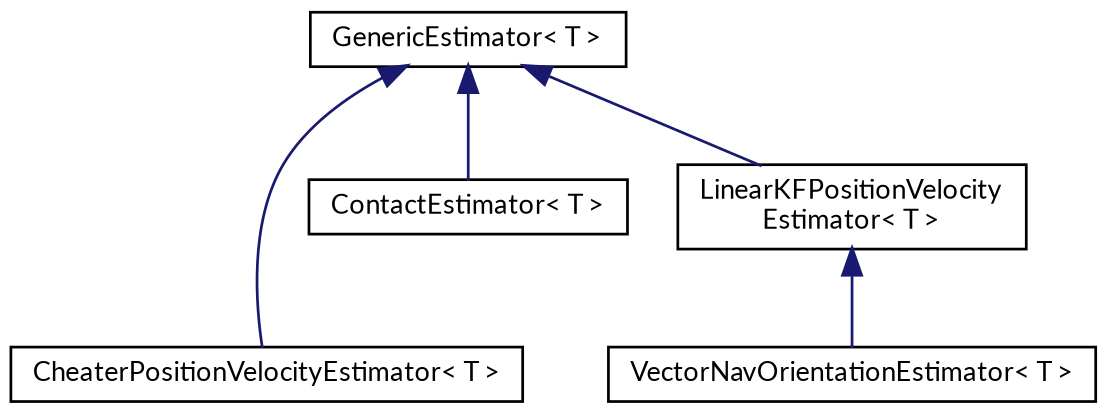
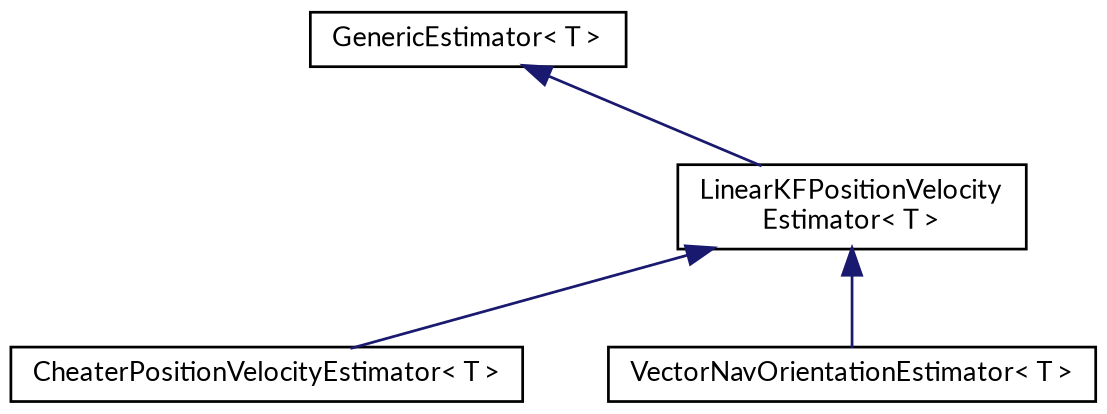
edge "CheaterPositionVelocityEstimator< T >" -> "GenericEstimator< T >": now "CheaterPositionVelocityEstimator< T >" -> "LinearKFPositionVelocity Estimator< T >"
node "ContactEstimator< T >": removed
